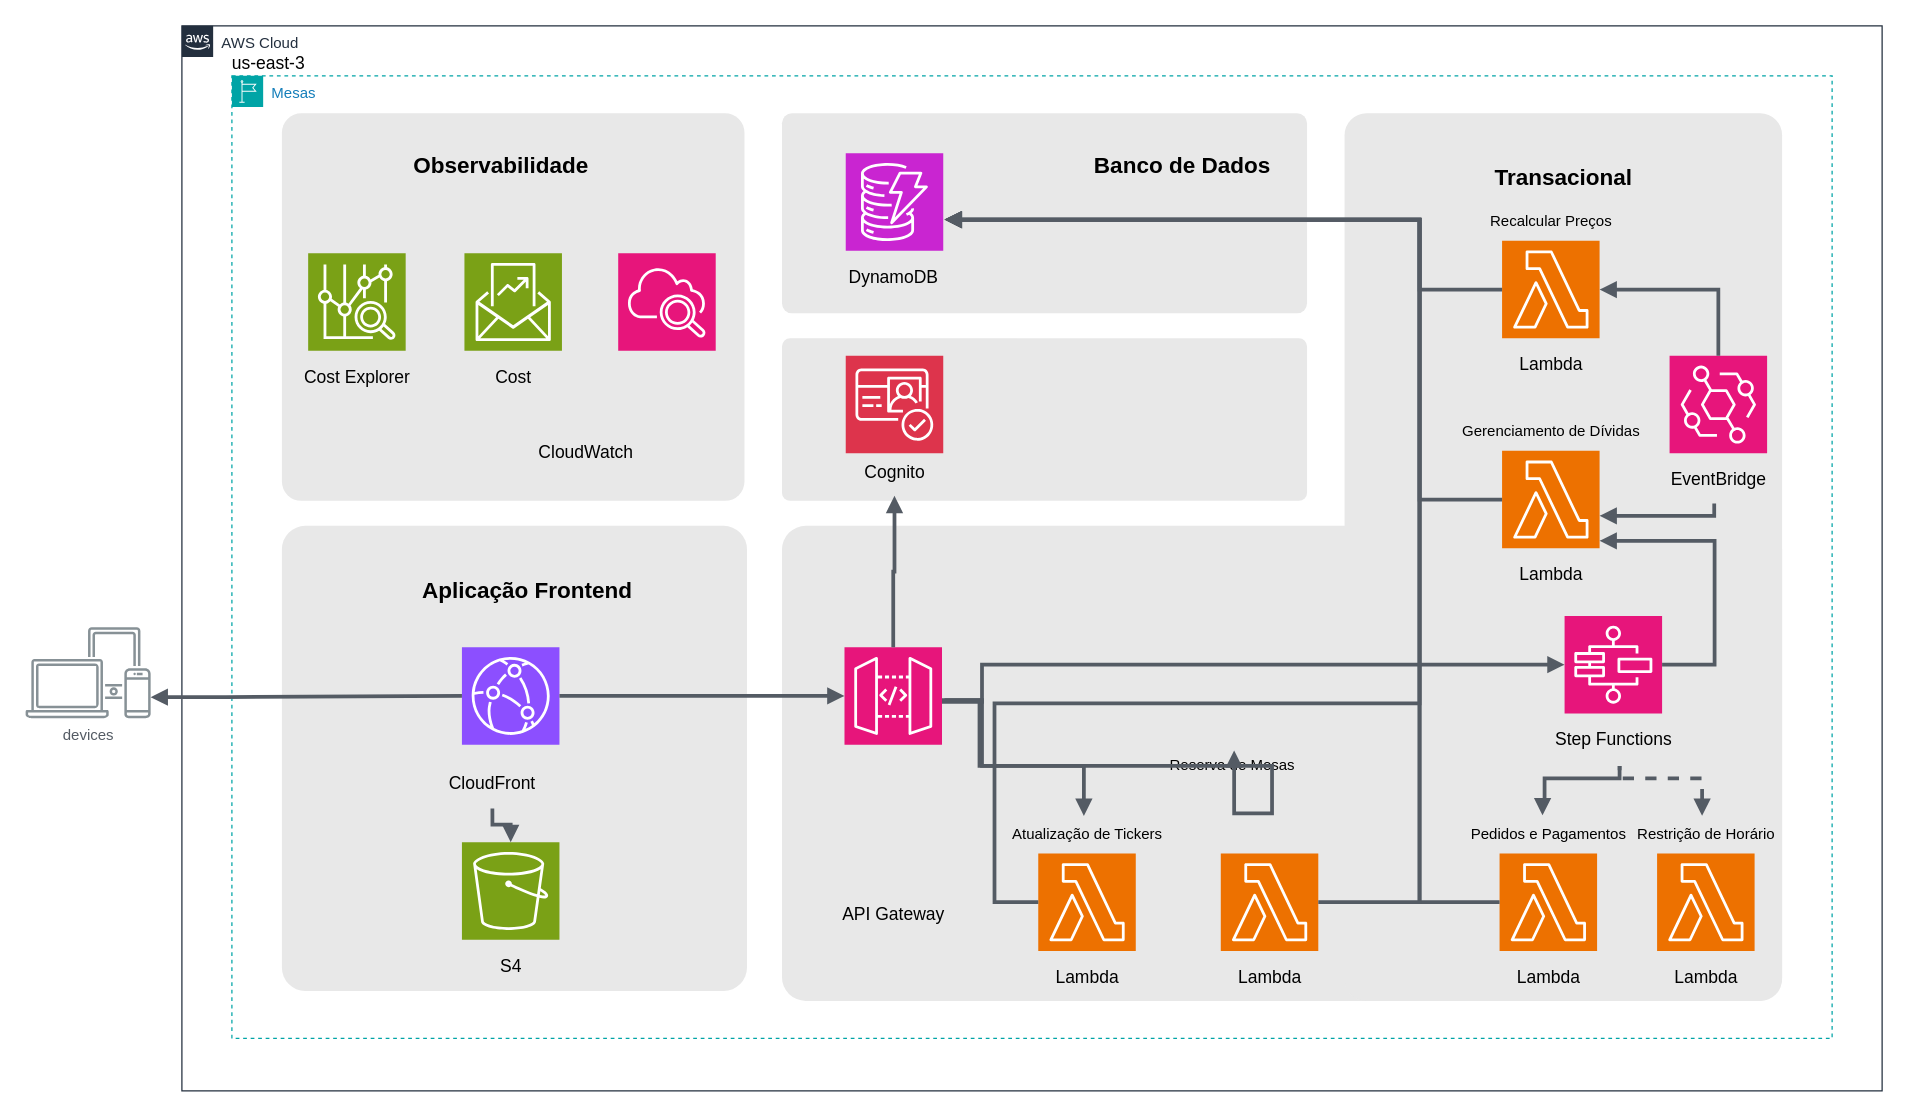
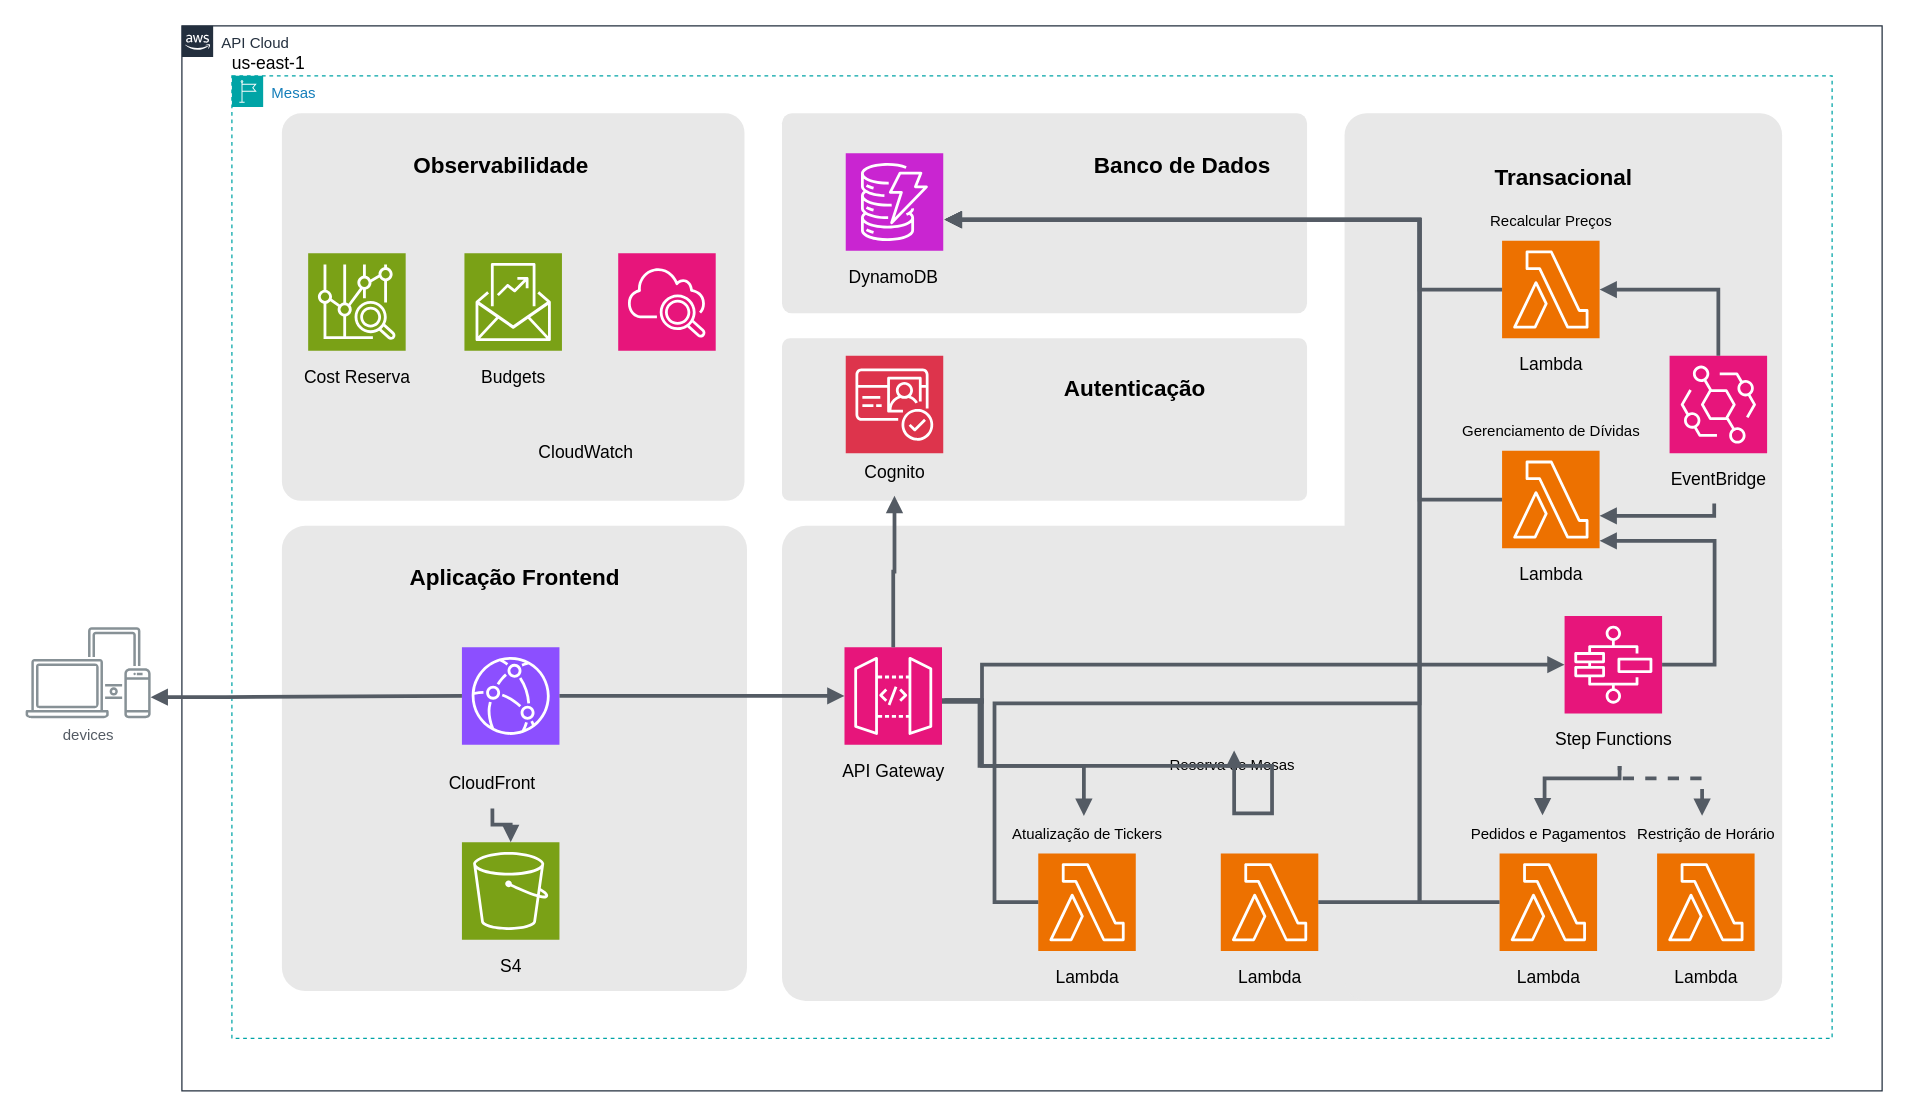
node "AWS Cloud": label "AWS Cloud" -> "API Cloud"
node "us-east-3": label "us-east-3" -> "us-east-1"
node "Cost Explorer": label "Cost Explorer" -> "Cost Reserva"
node "Cost": label "Cost" -> "Budgets"
node "Autenticação": added
node "Aplicação Frontend": moved (527, 591) -> (514, 578)
node "API Gateway": moved (893, 913) -> (893, 769)
